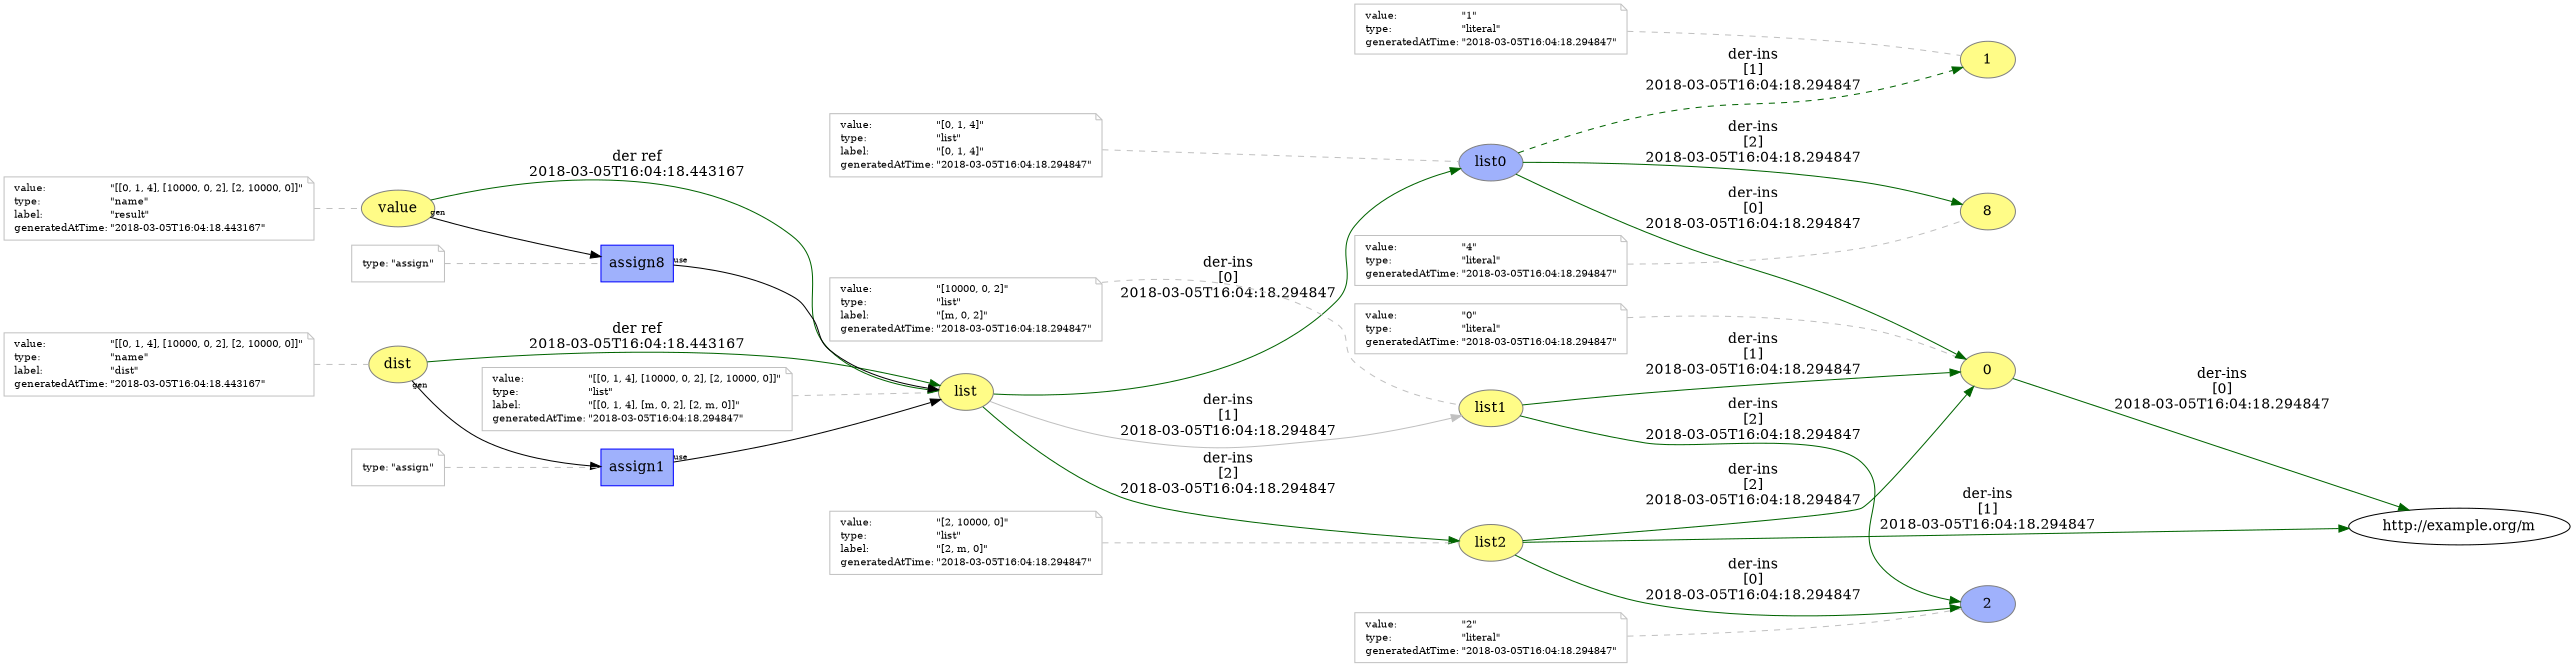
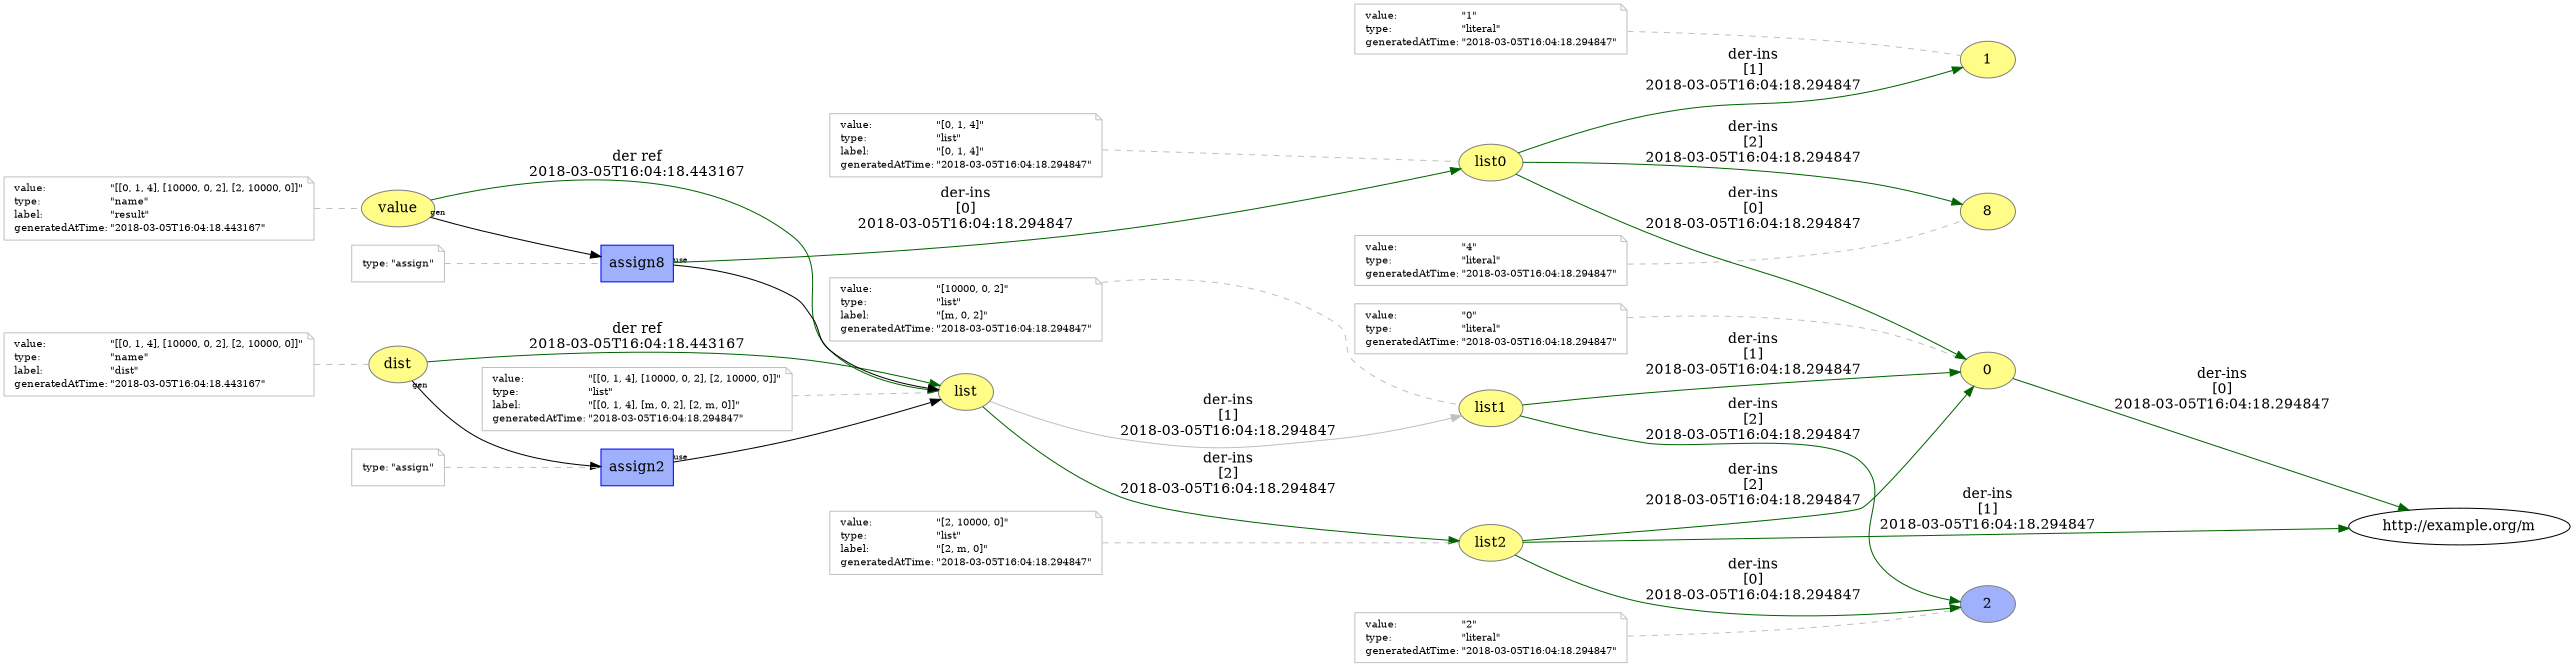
edge "list0" -> "1": style dashed -> solid
node "list0": fillcolor #9fb1fc -> #fffc87
edge "list" -> "list0": now "assign8" -> "list0"
node "assign1": label "assign1" -> "assign2"
